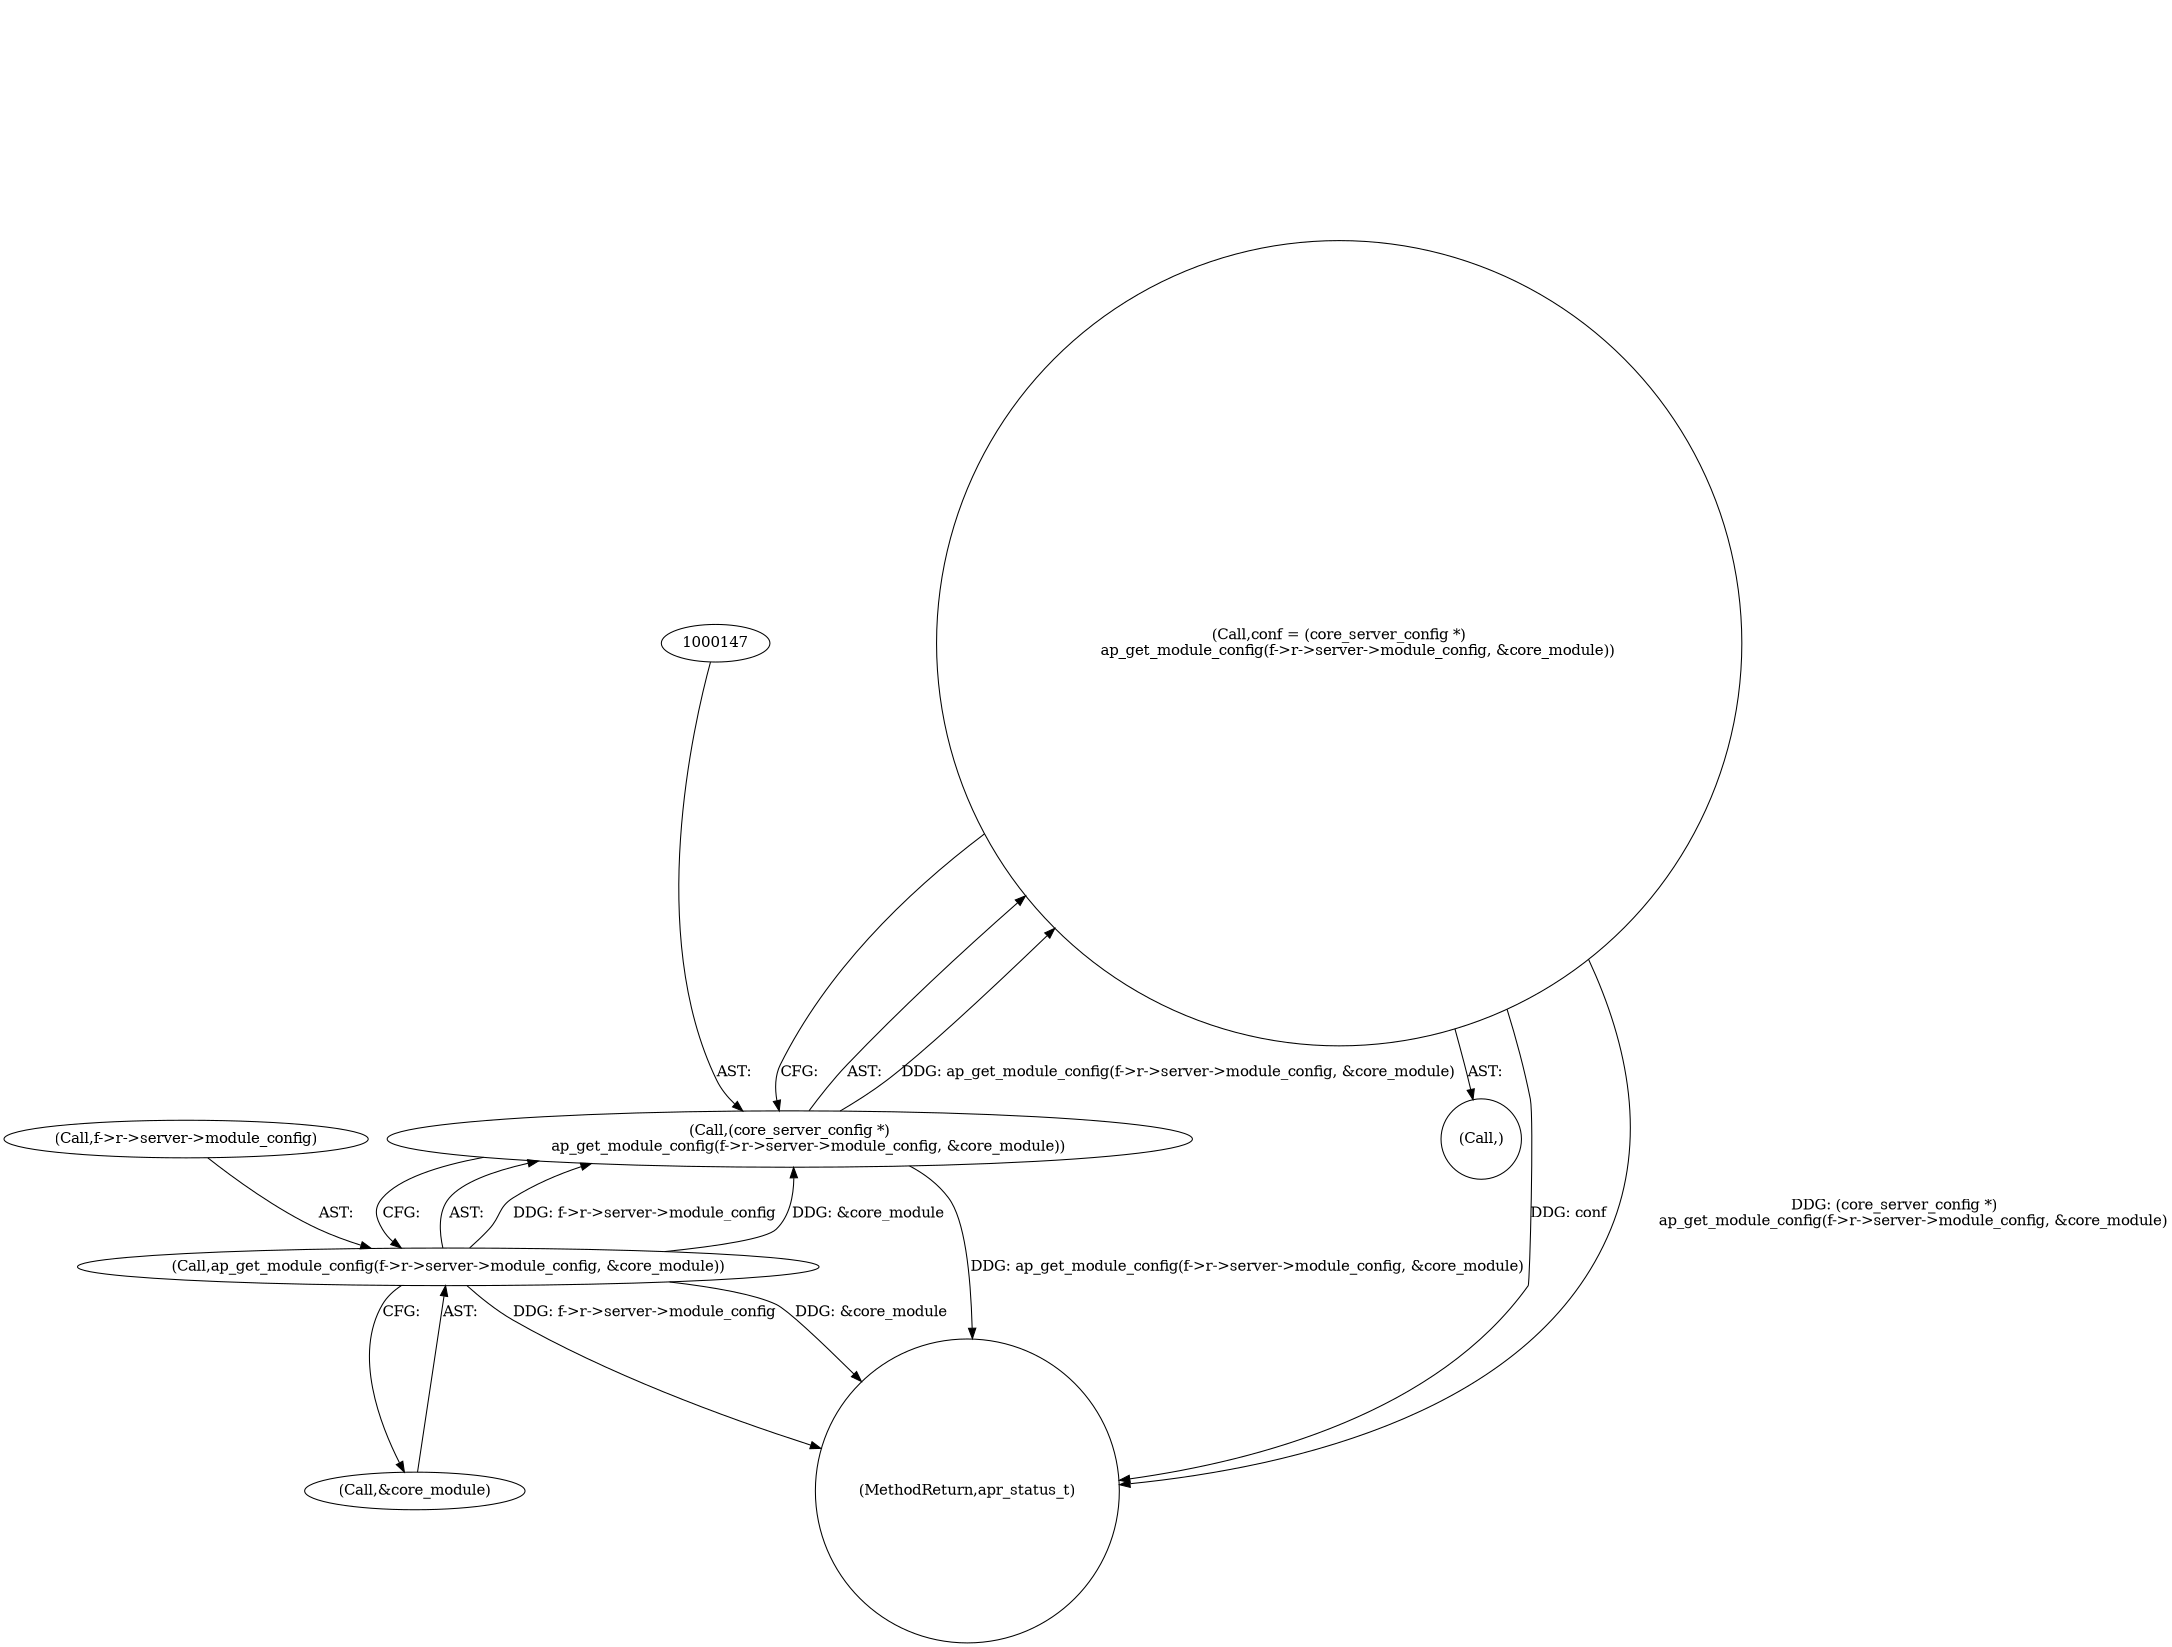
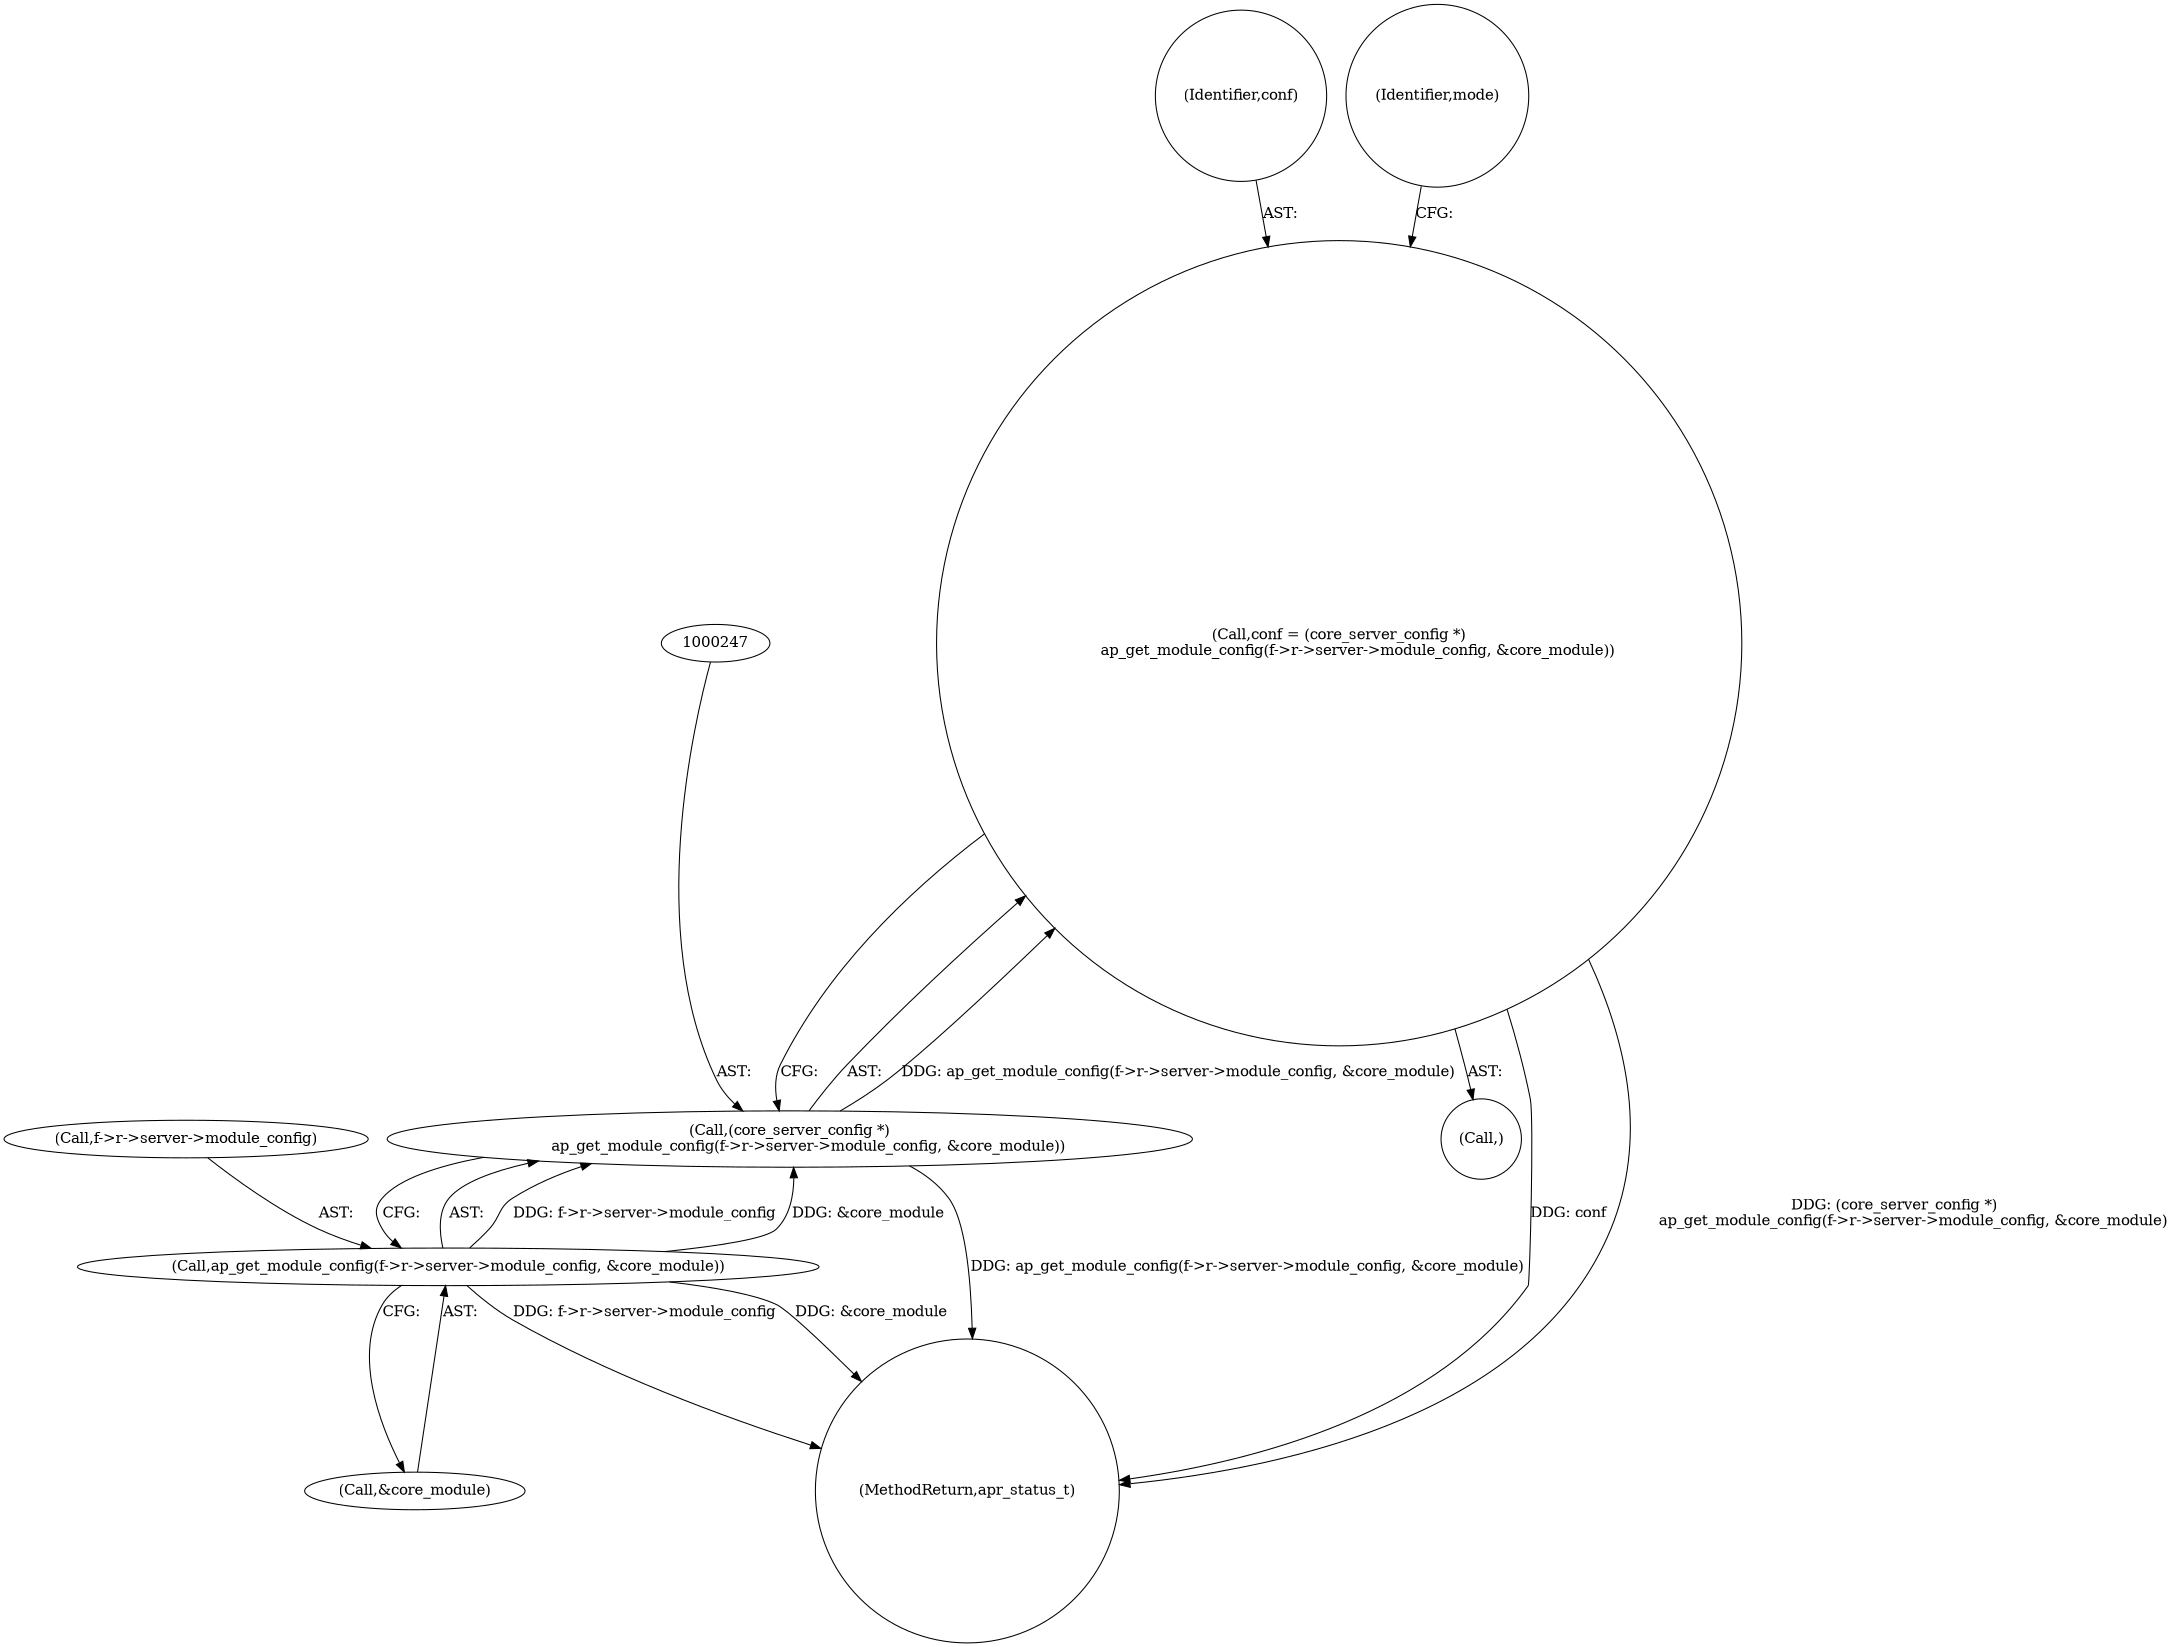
node "(Identifier,conf)": added
node "(Identifier,mode)": added
node "1000147": label "1000147" -> "1000247"
